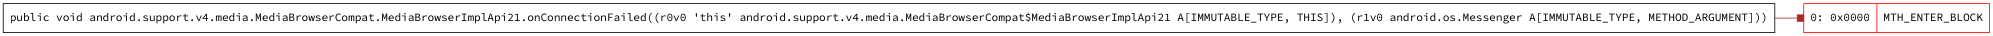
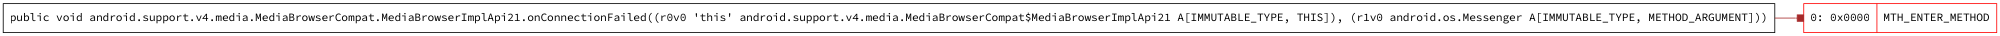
node "0: 0x0000": text "MTH_ENTER_BLOCK" -> "MTH_ENTER_METHOD"
